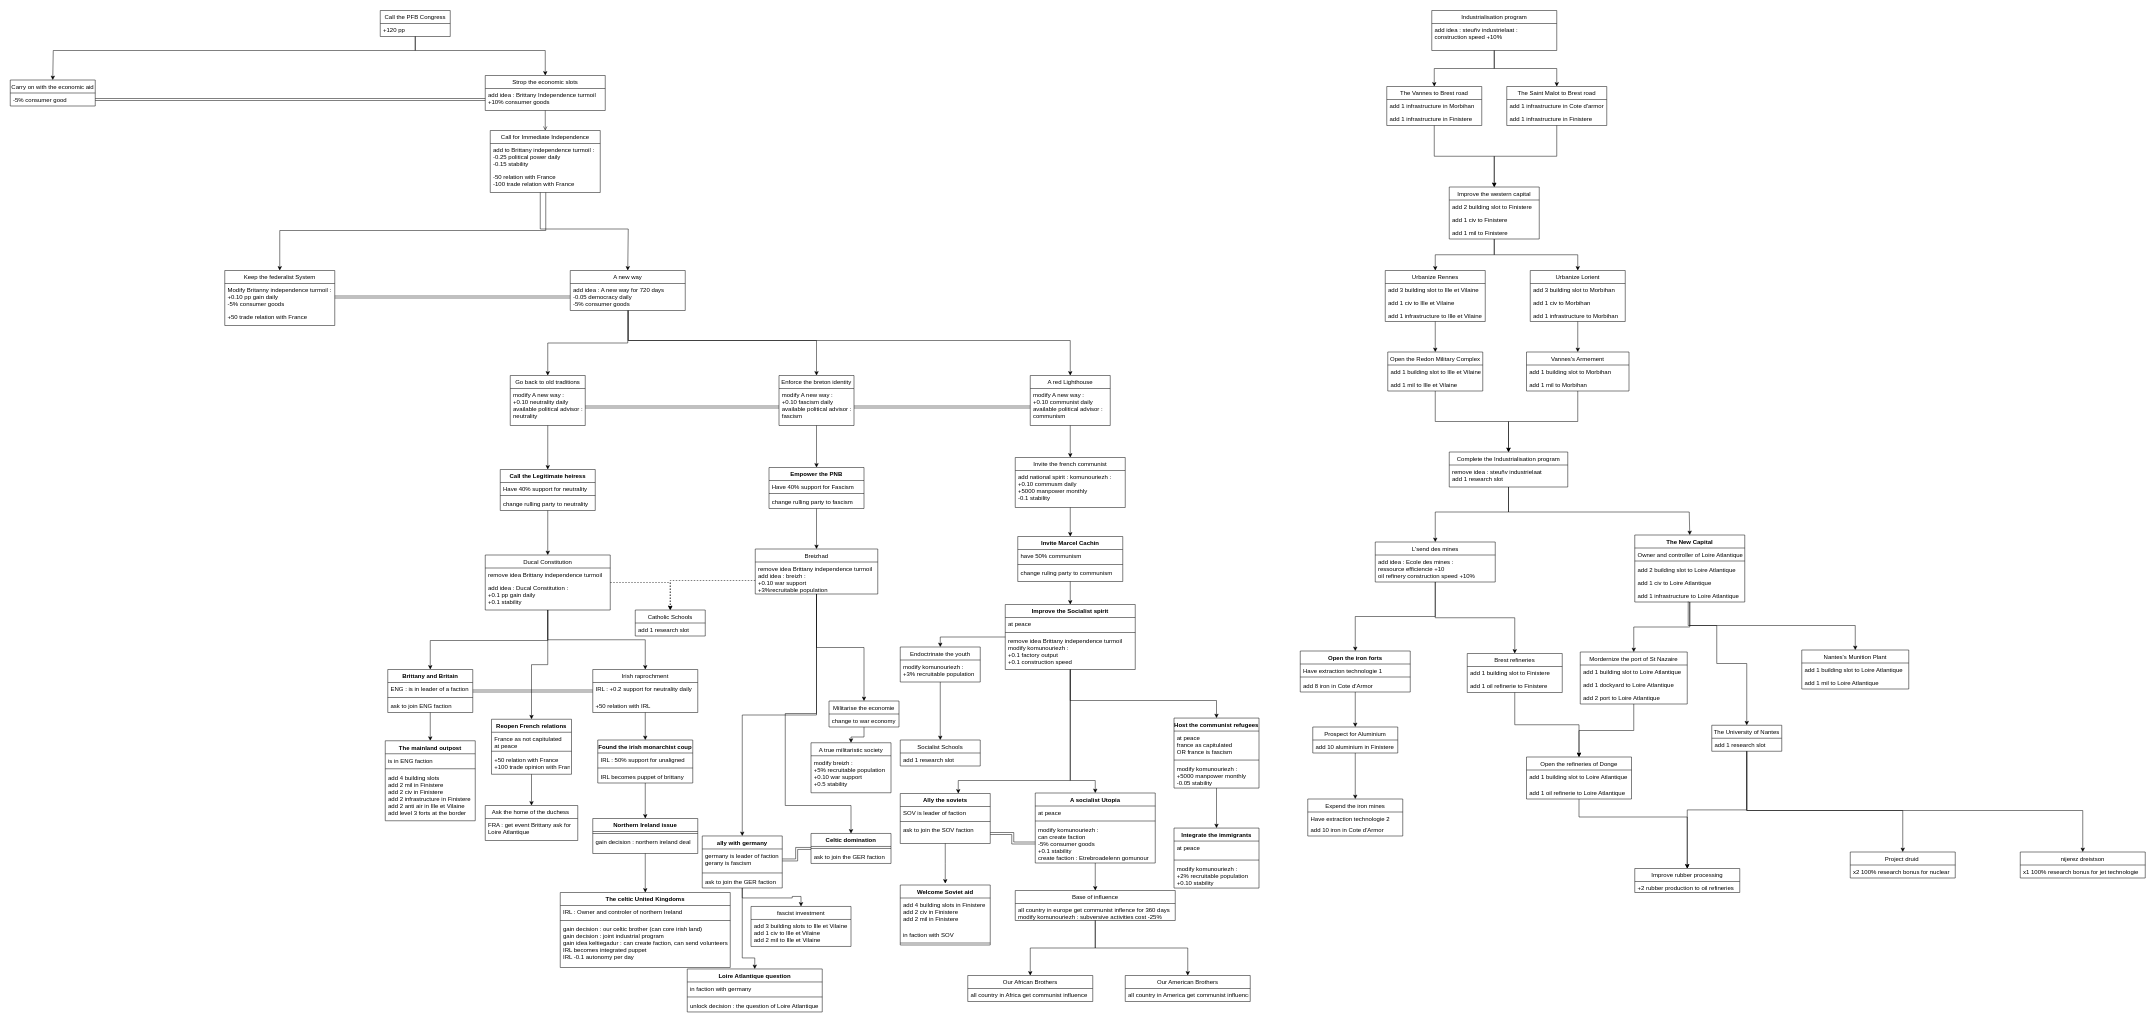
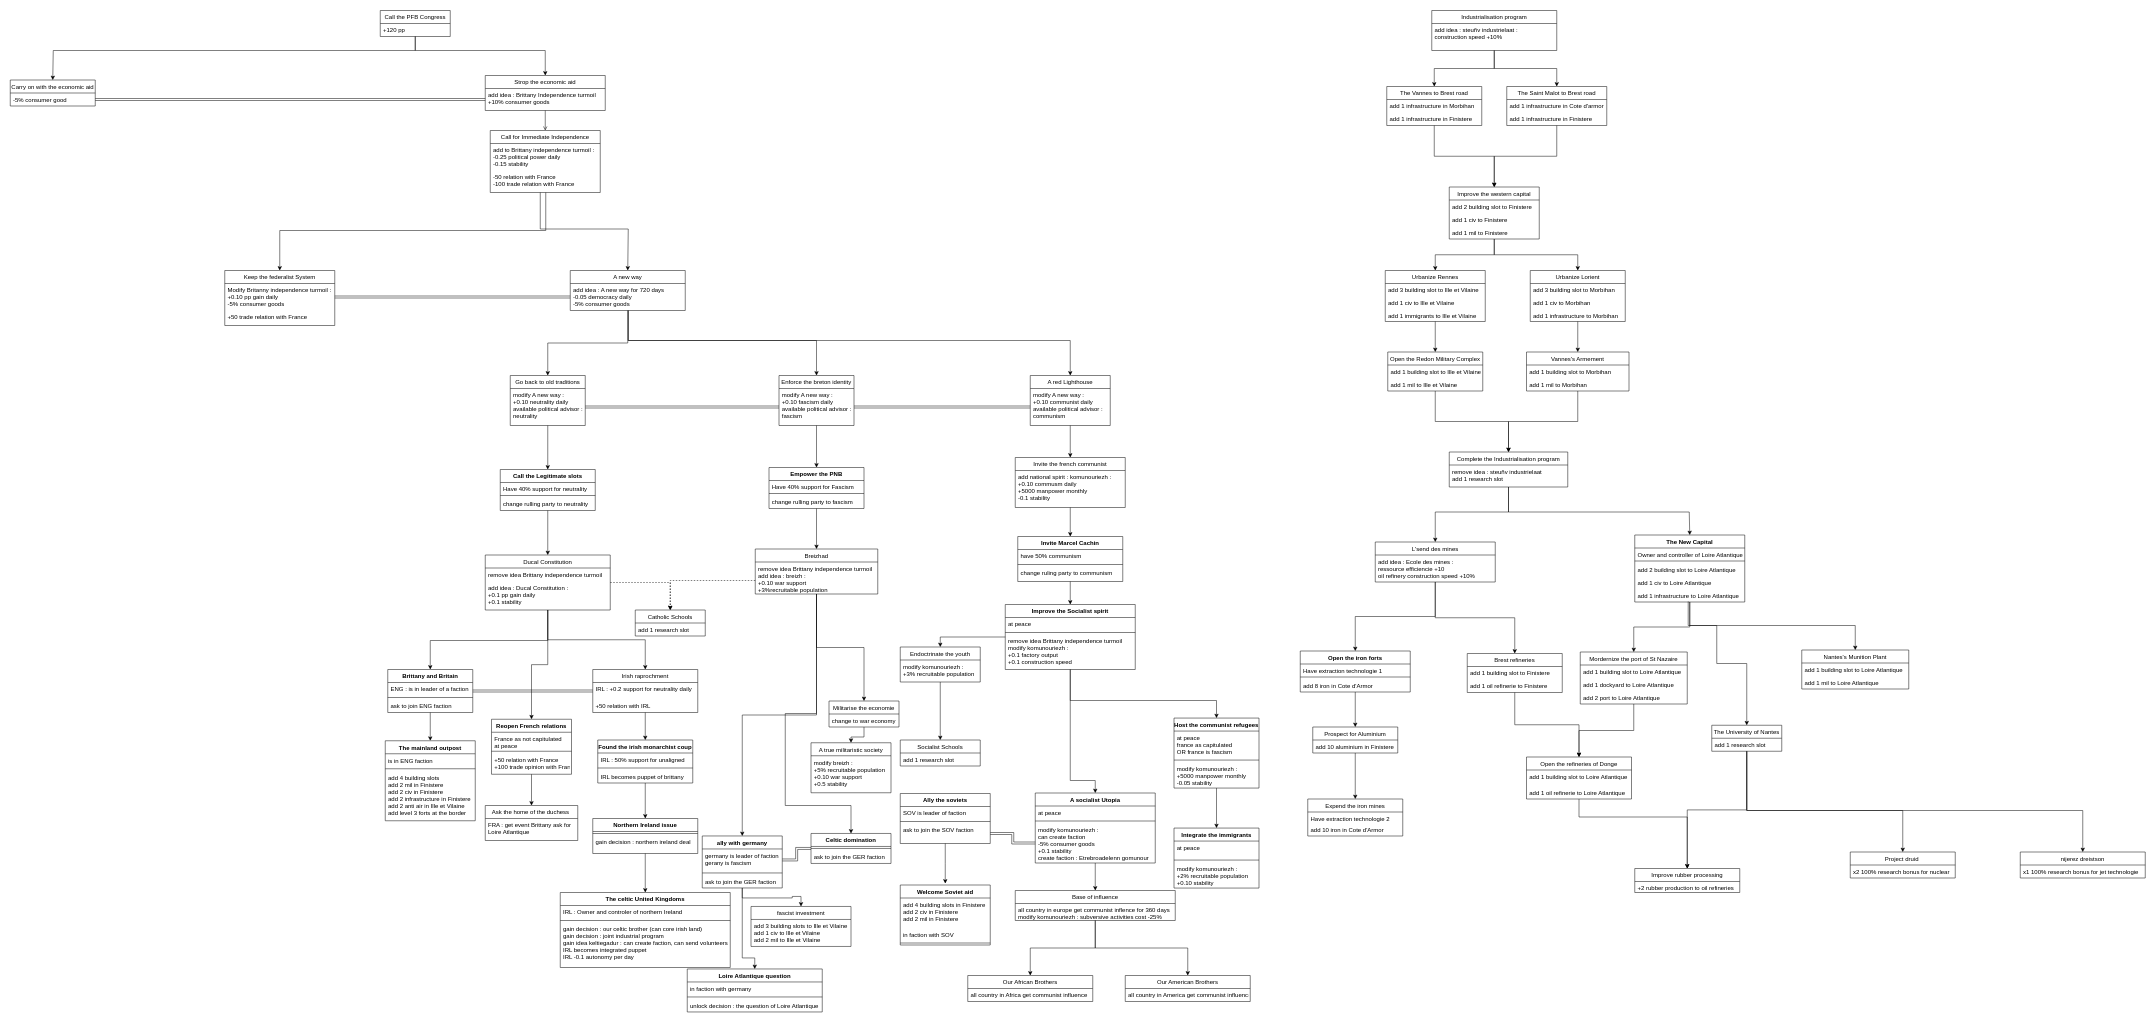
node "Strop the economic slots": label "Strop the economic slots" -> "Strop the economic aid"
node "add 1 infrastructure to Ille et Vilaine": label "add 1 infrastructure to Ille et Vilaine" -> "add 1 immigrants to Ille et Vilaine"
node "Call the Legitimate heiress": label "Call the Legitimate heiress" -> "Call the Legitimate slots"
edge "Improve the Socialist spirit" -> "Ally the soviets": removed
